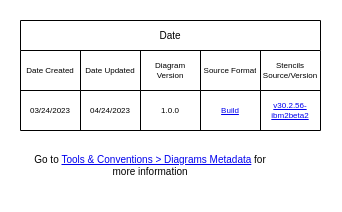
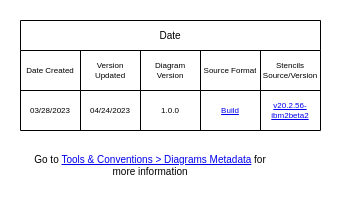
node "Date Updated": label "Date Updated" -> "Version Updated"
node "03/24/2023": label "03/24/2023" -> "03/28/2023"
node "v30.2.56-ibm2beta2": label "v30.2.56-ibm2beta2" -> "v20.2.56-ibm2beta2"
